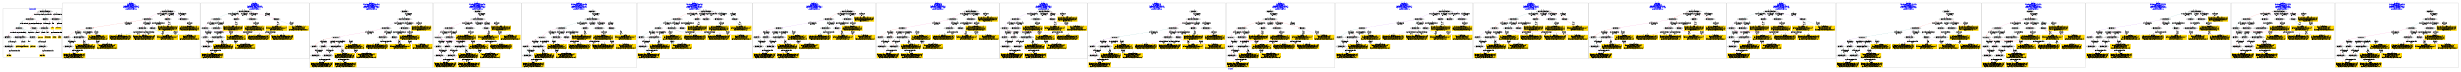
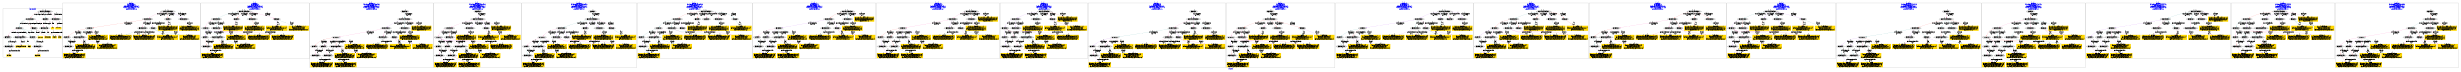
node "Medium": label "Medium" -> "Material"
node "Attribution_Appellation_URI": label "Attribution_Appellation_URI" -> "Artist_Appellation_URI"
node "Attribution": label "Attribution" -> "Begin"
